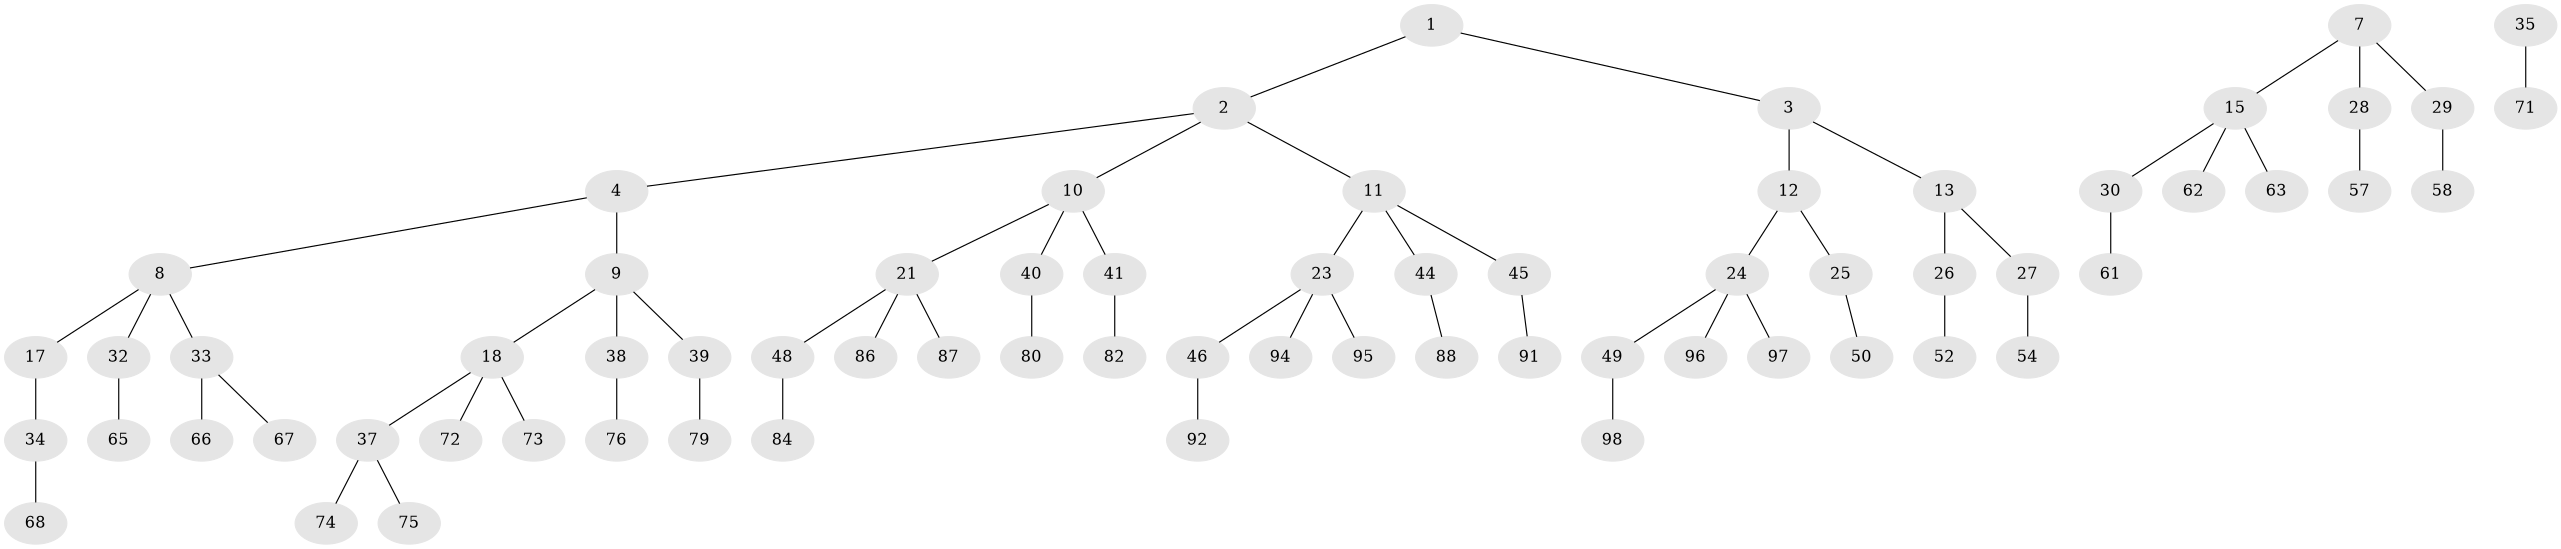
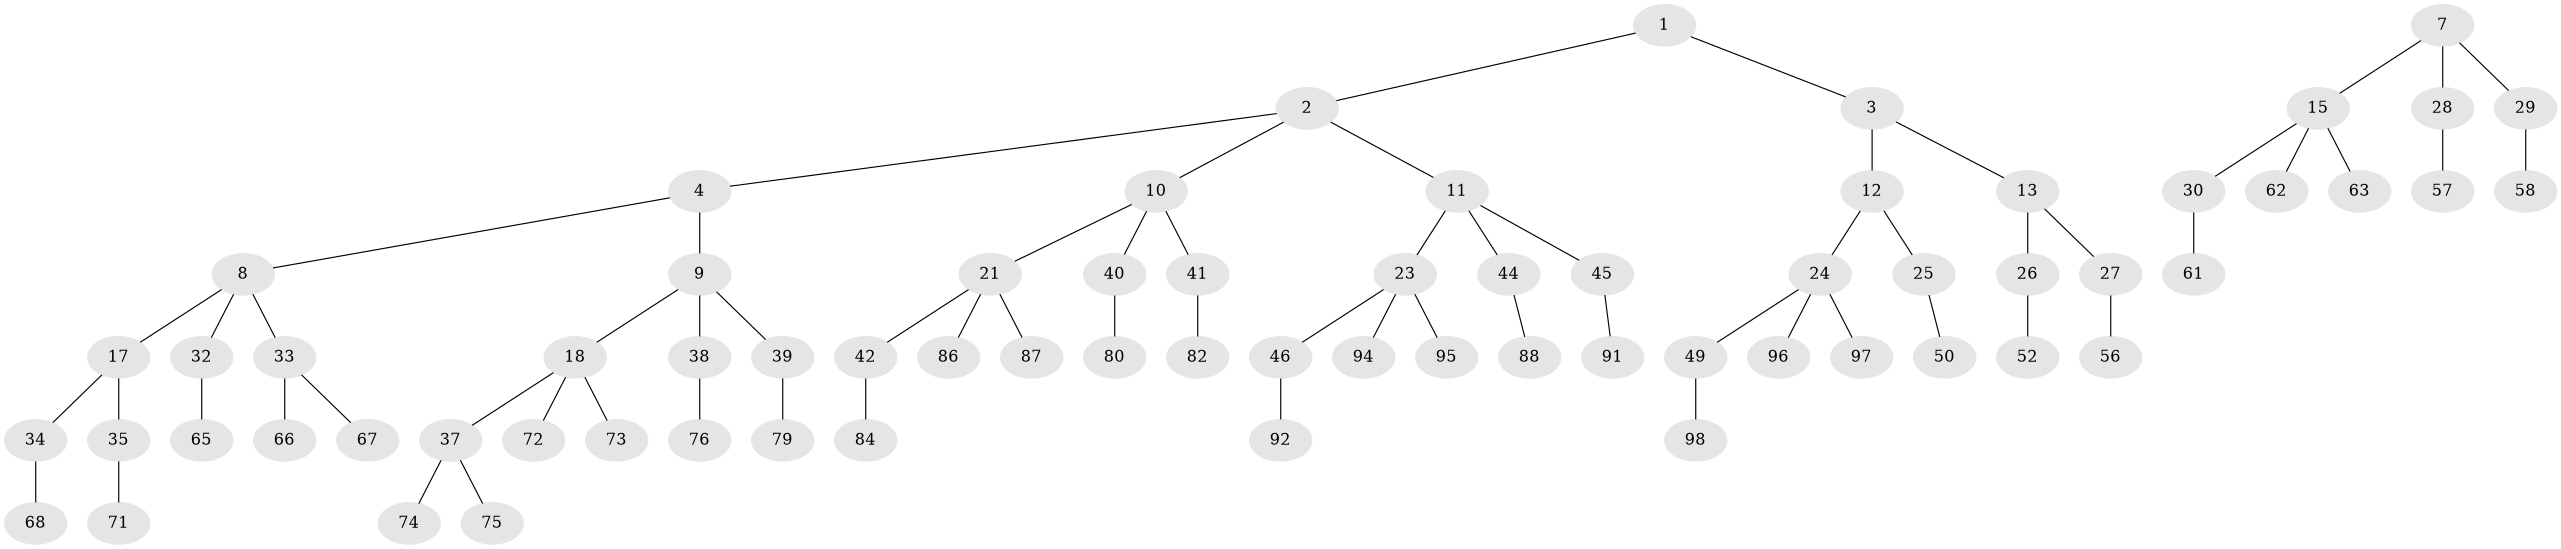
node "48": label "48" -> "42"
node "54": label "54" -> "56"
edge "17" -- "35": added
